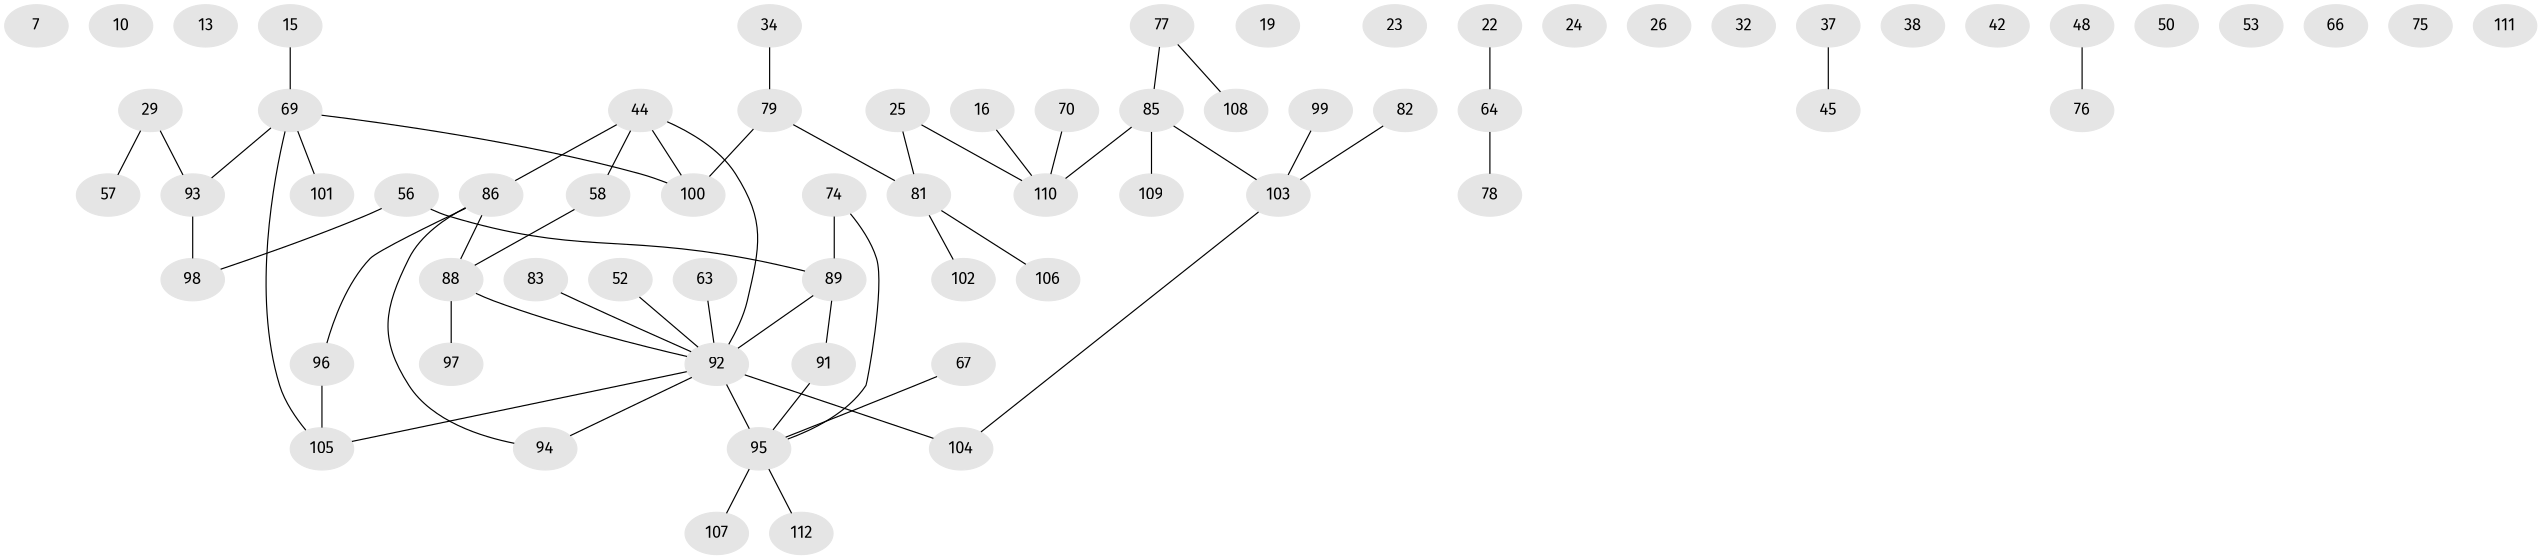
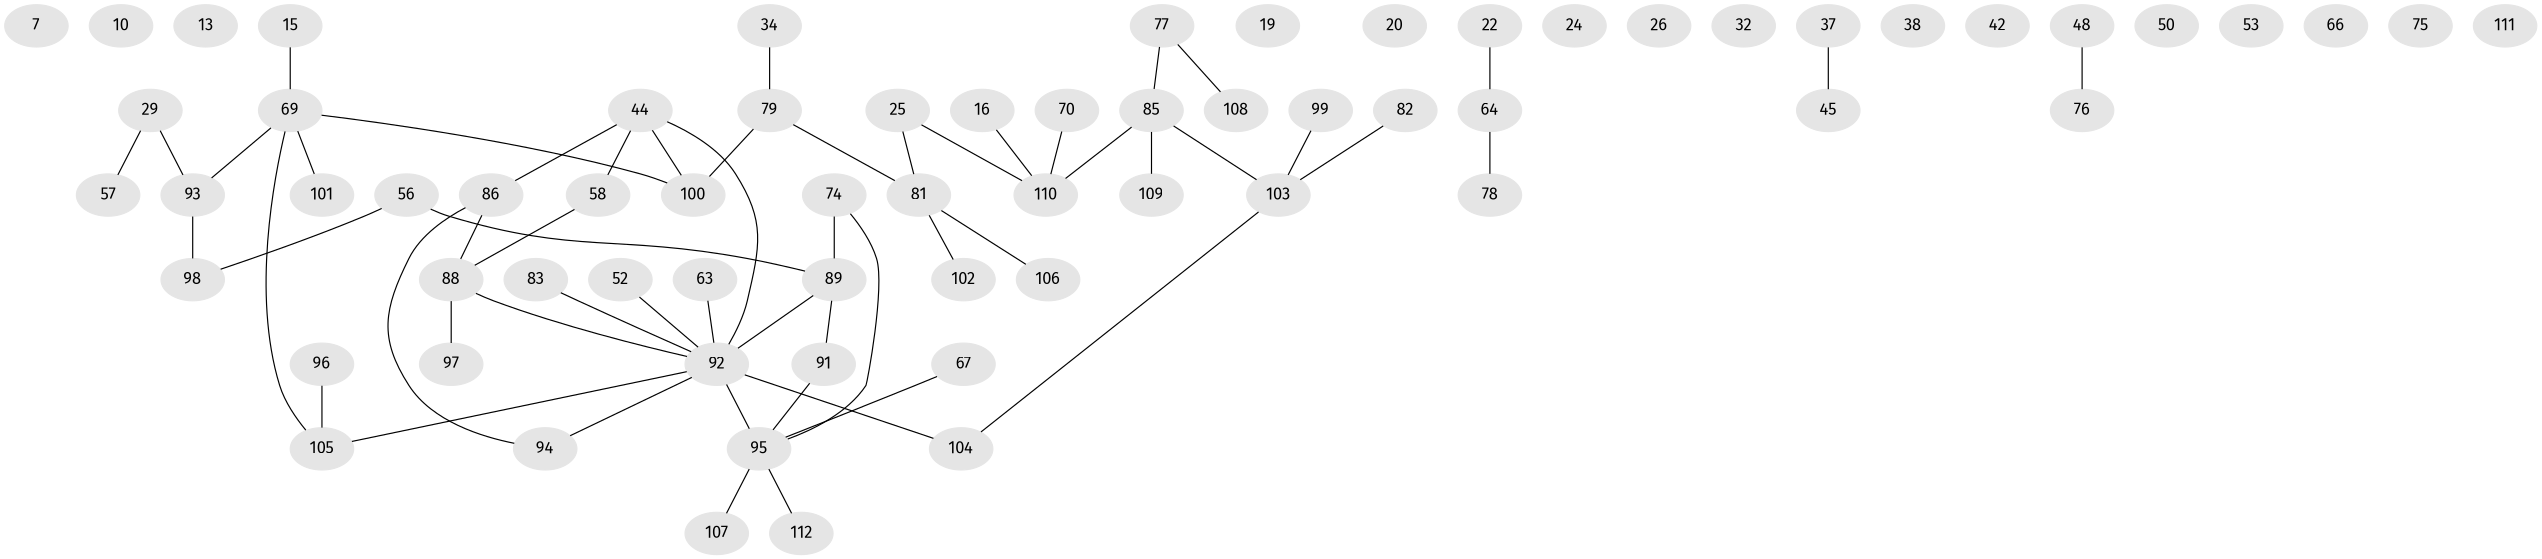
node "23": label "23" -> "20"
edge "86" -- "96": removed
